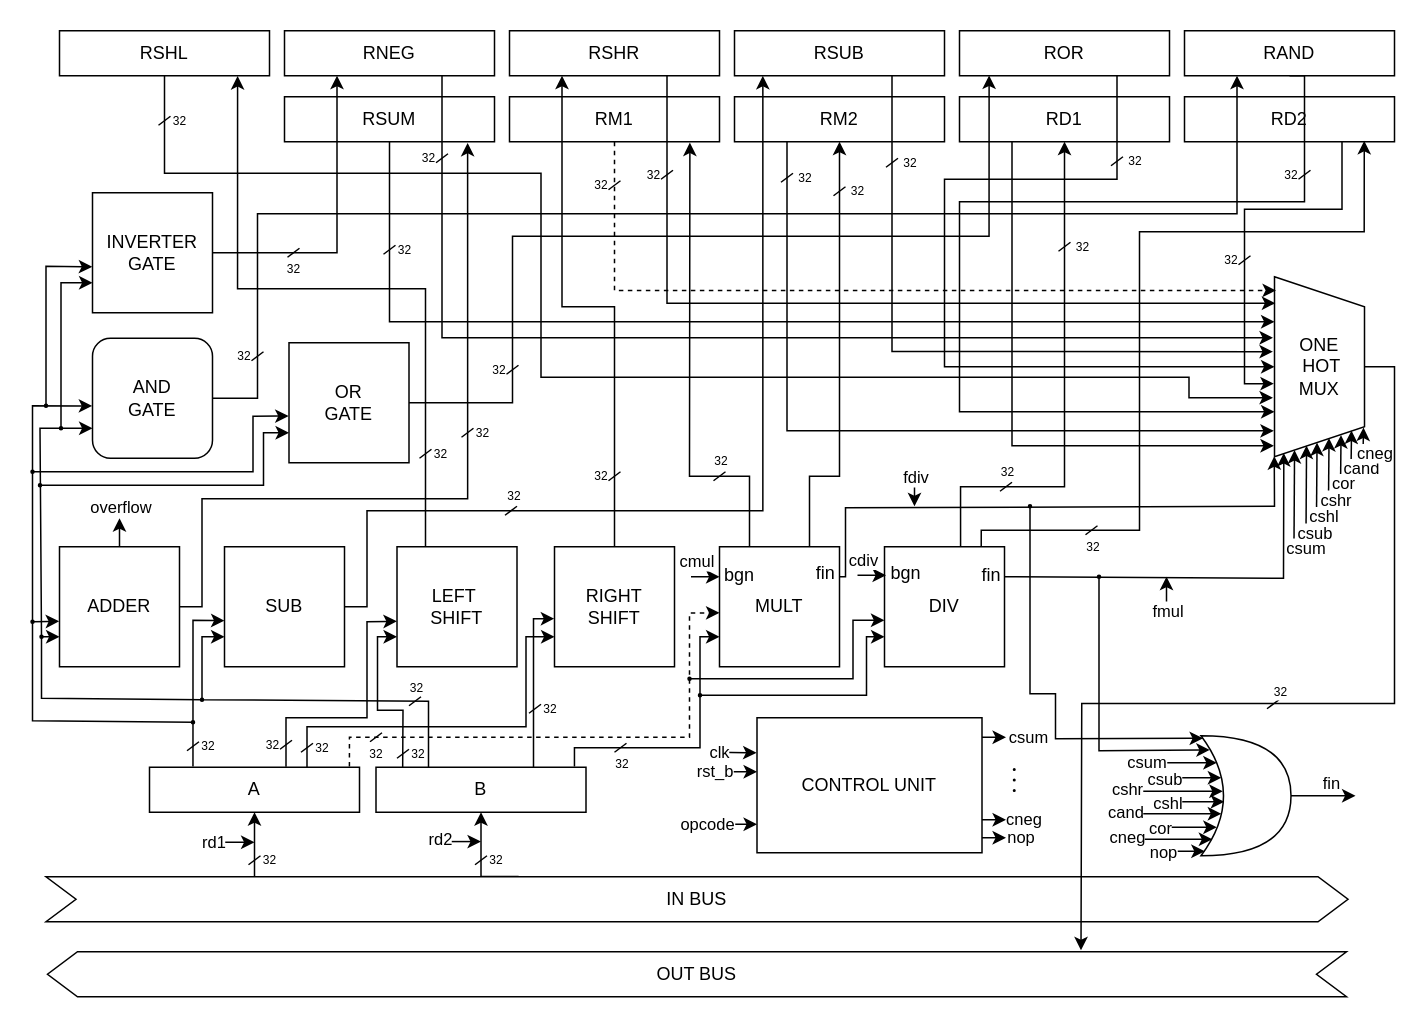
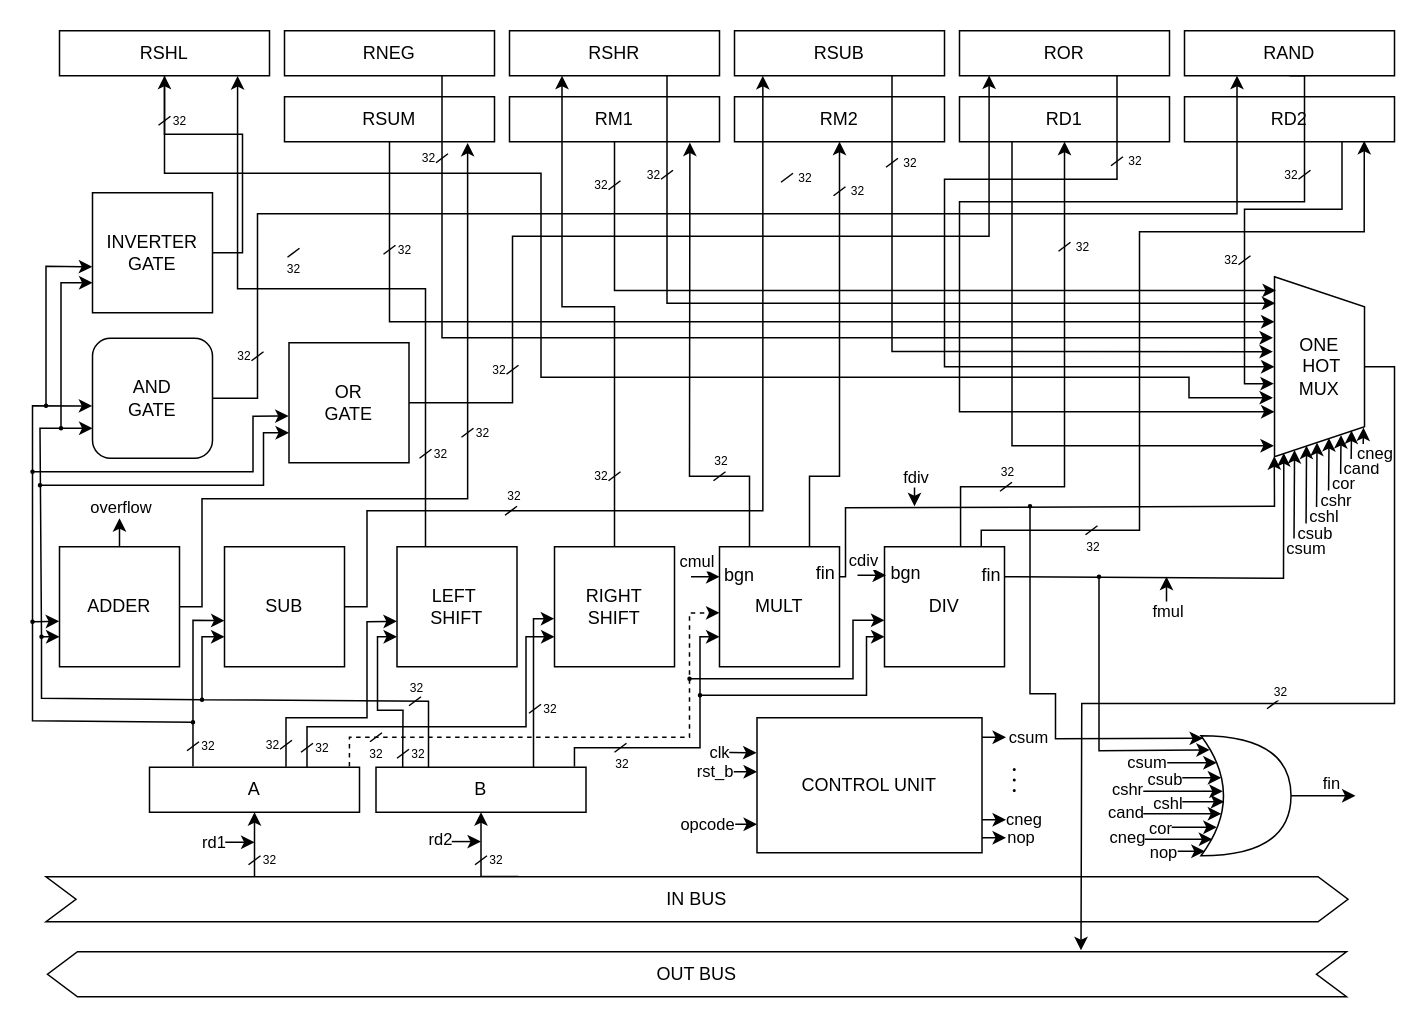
edge "INVERTER GATE" -> "RNEG": now "INVERTER GATE" -> "RSHL"
edge "RM1" -> "ONE HOT MUX": style dashed -> solid
edge "RM2" -> "ONE HOT MUX": removed
